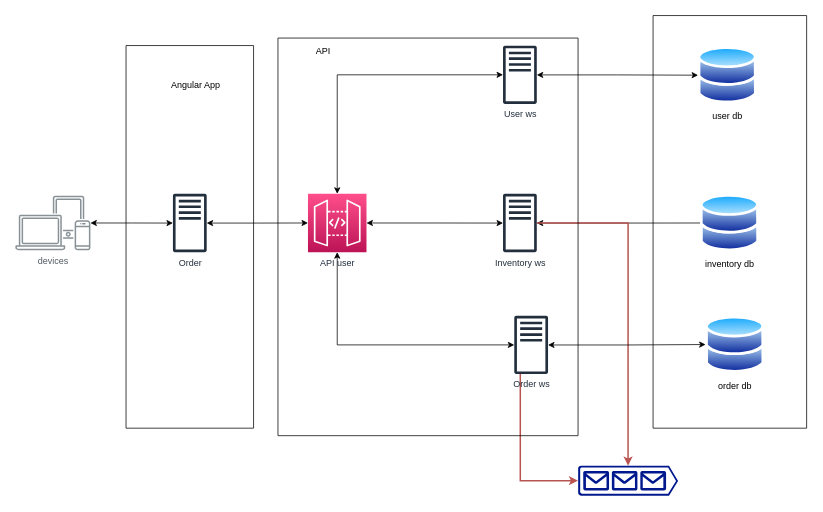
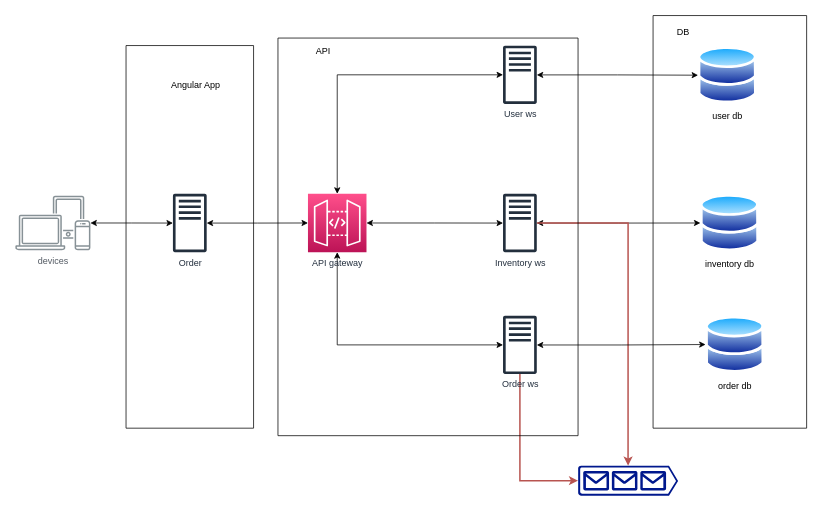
node "DB": added
edge "inventory db" -> "Inventory ws": arrowhead none -> classic
node "API user": label "API user" -> "API gateway"
node "Order ws": moved (531, 345) -> (520, 345)
